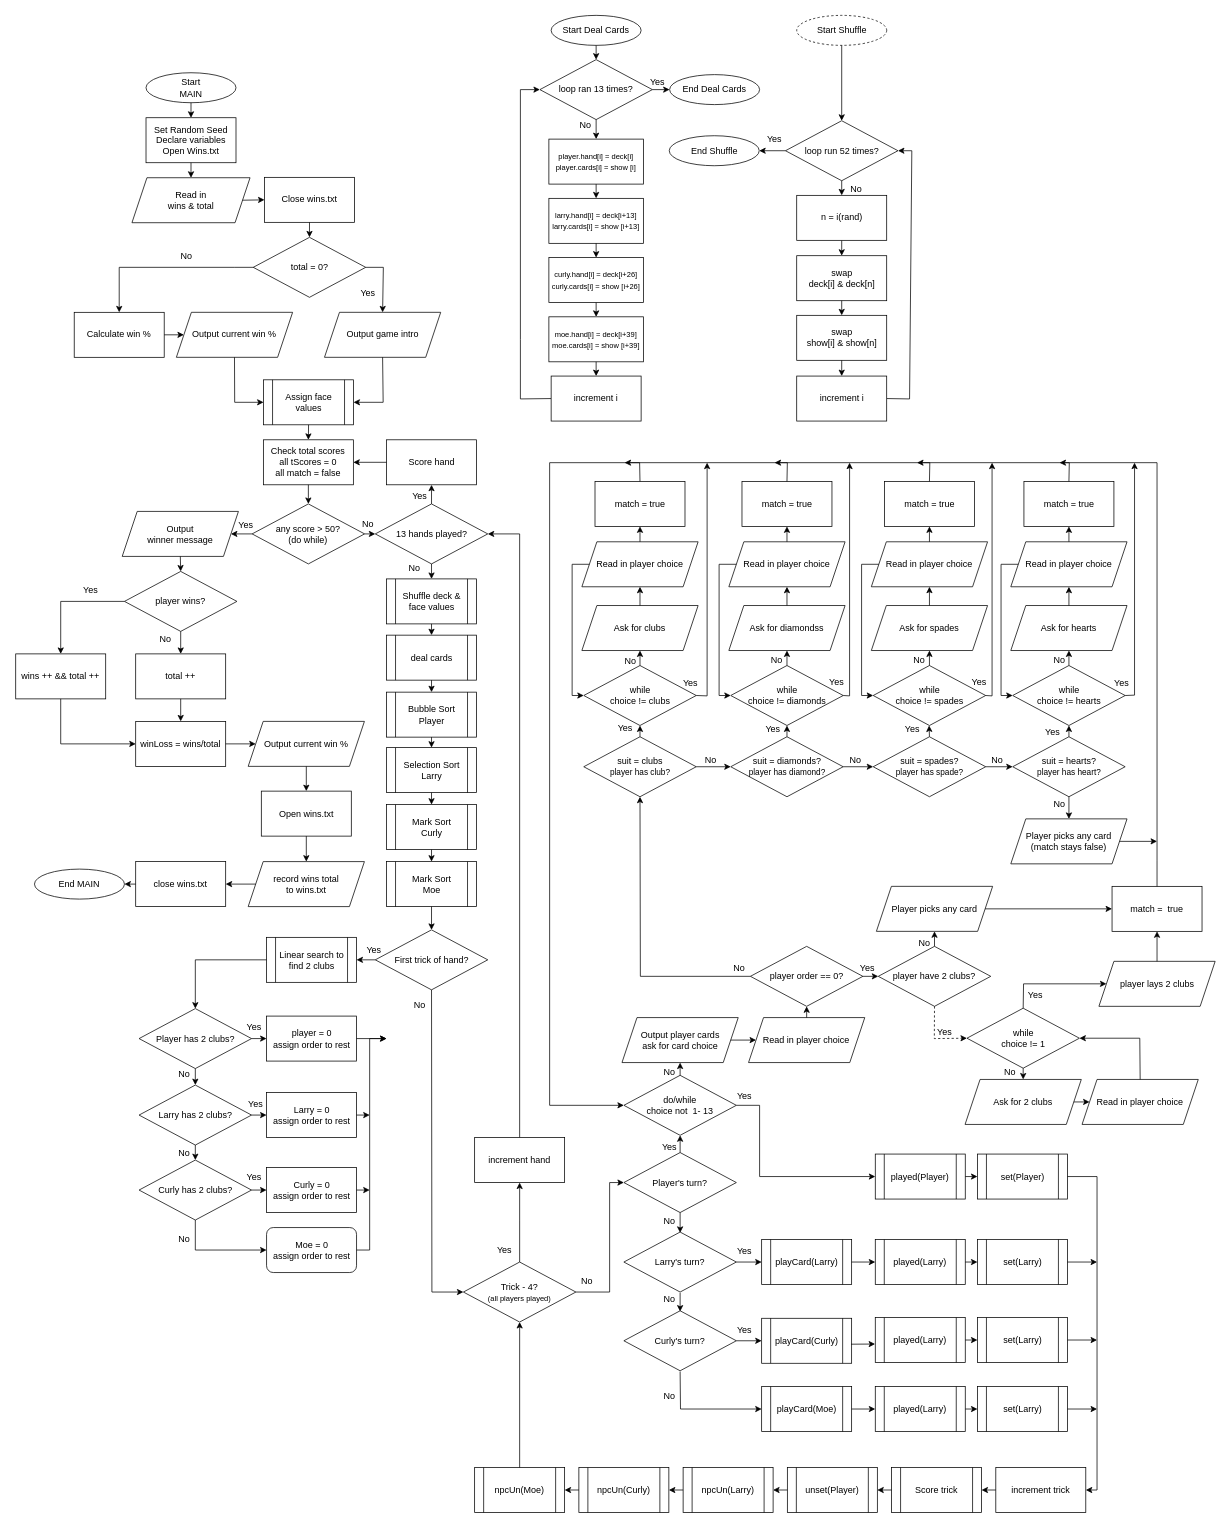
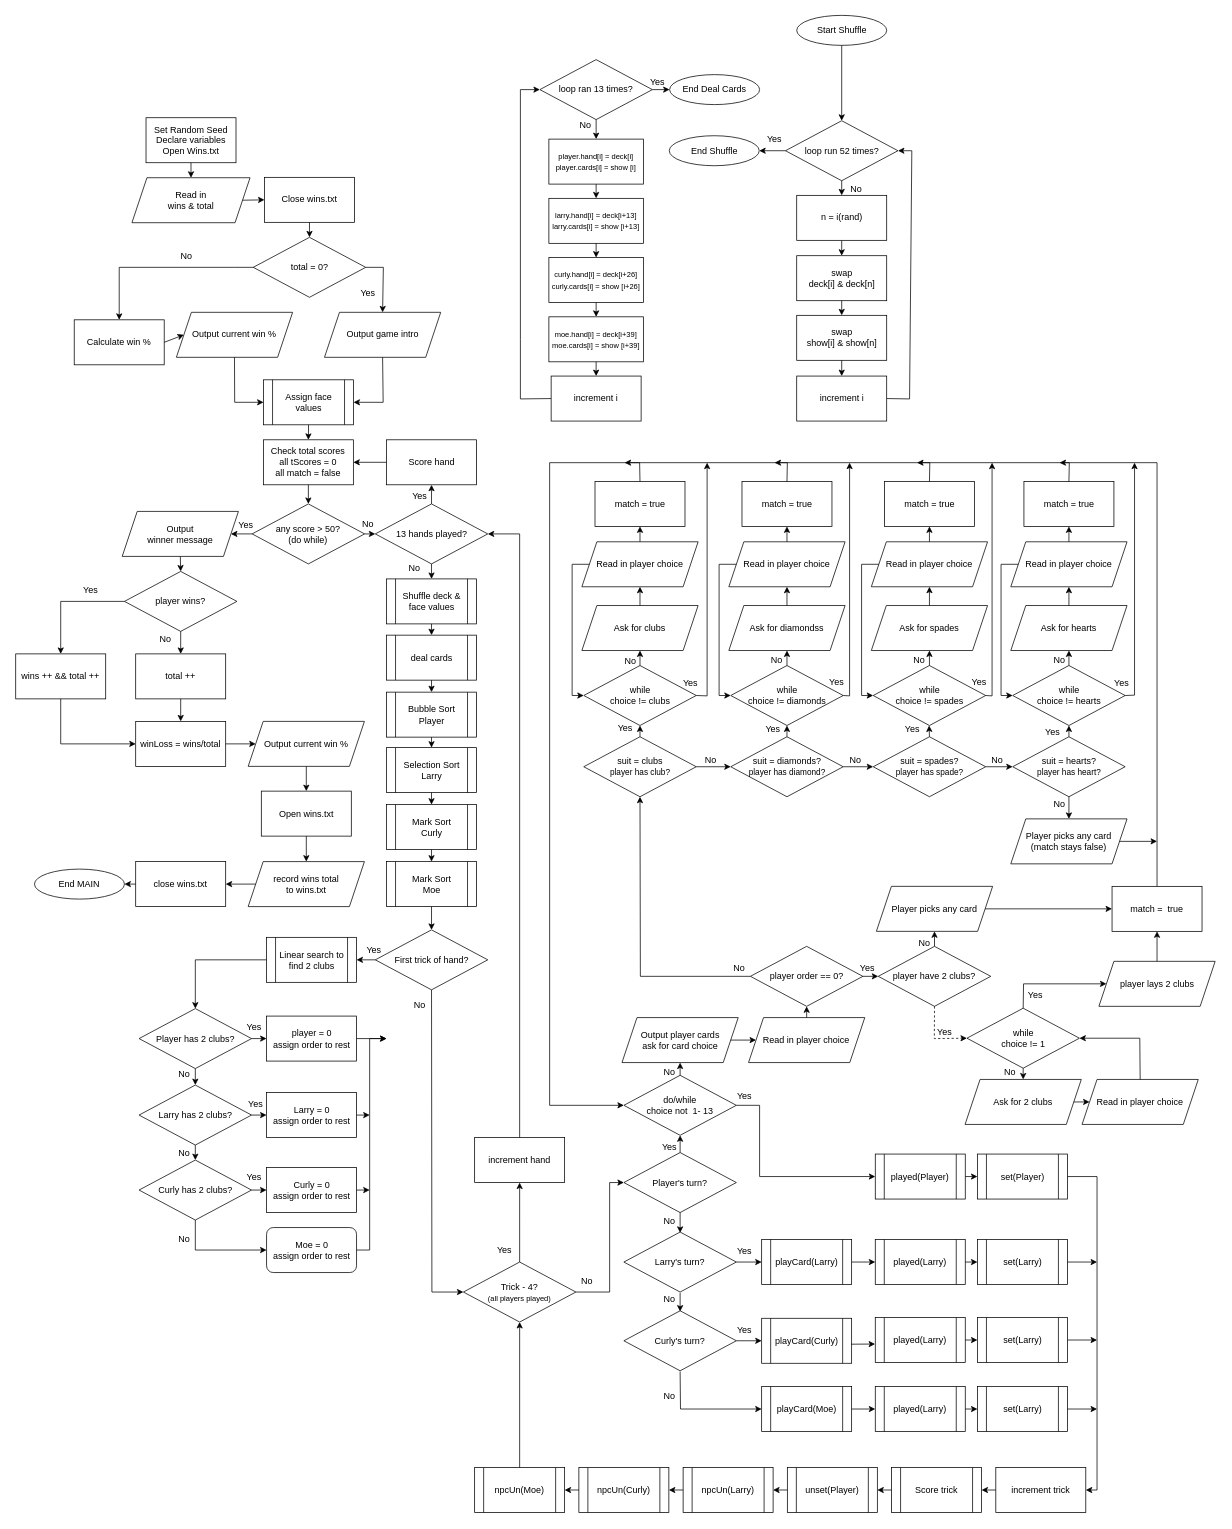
node "Start Deal Cards": removed
node "Start Shuffle": style dashed -> solid
edge "Start Deal Cards" -> "loop ran 13 times?": removed
node "Start MAIN": removed
edge "Start MAIN" -> "Set Random Seed Declare variables Open Wins.txt": removed
node "Calculate win %": moved (119, 335) -> (119, 342)
